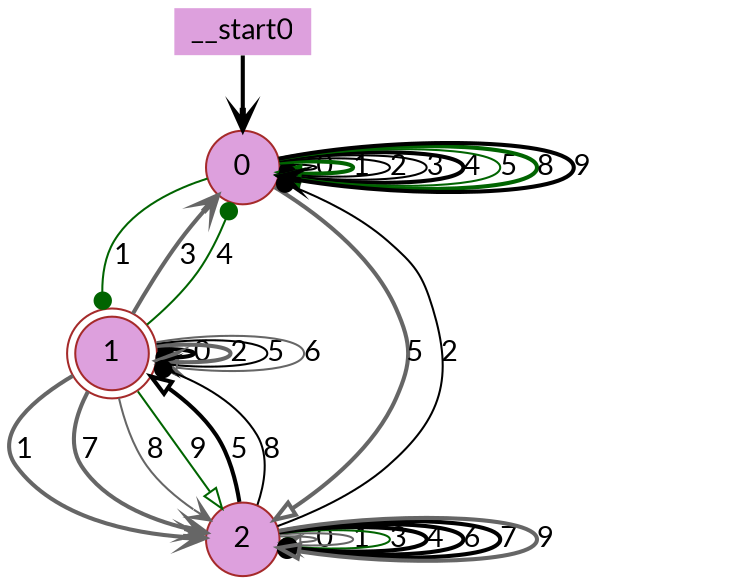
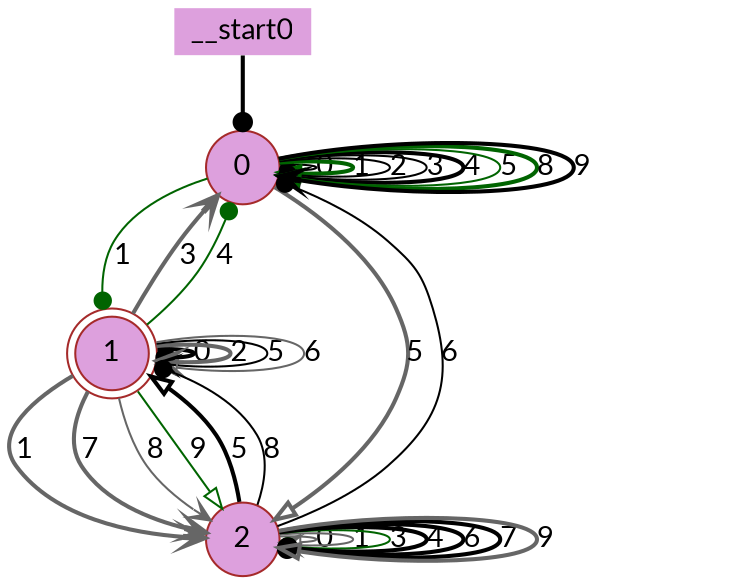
edge "__start0" -> "0": arrowhead vee -> dot
edge "2" -> "0": label "2" -> "6"
